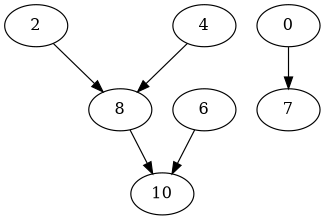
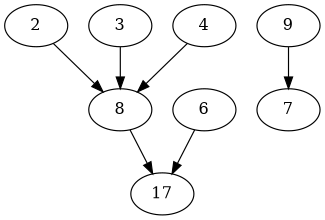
node "3": added
node "0": label "0" -> "9"
node "10": label "10" -> "17"
